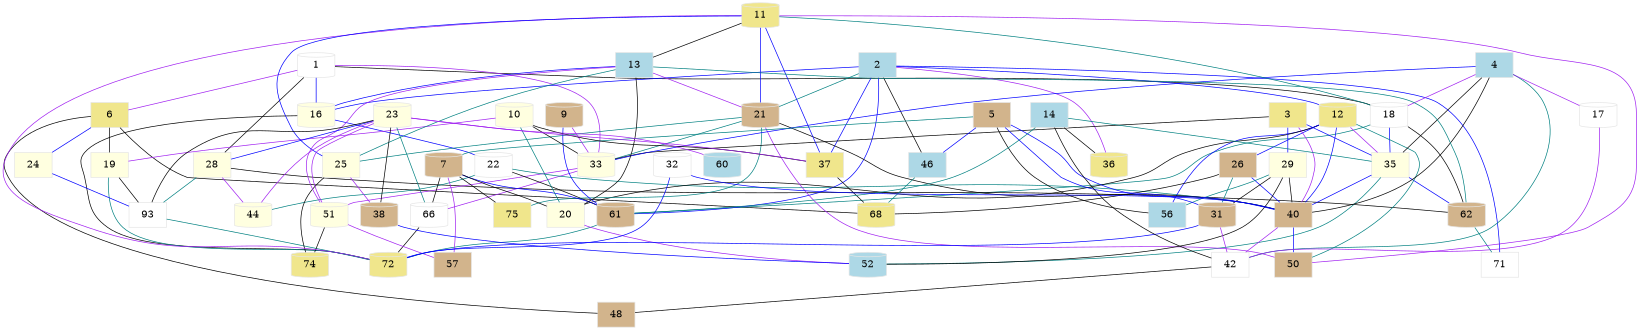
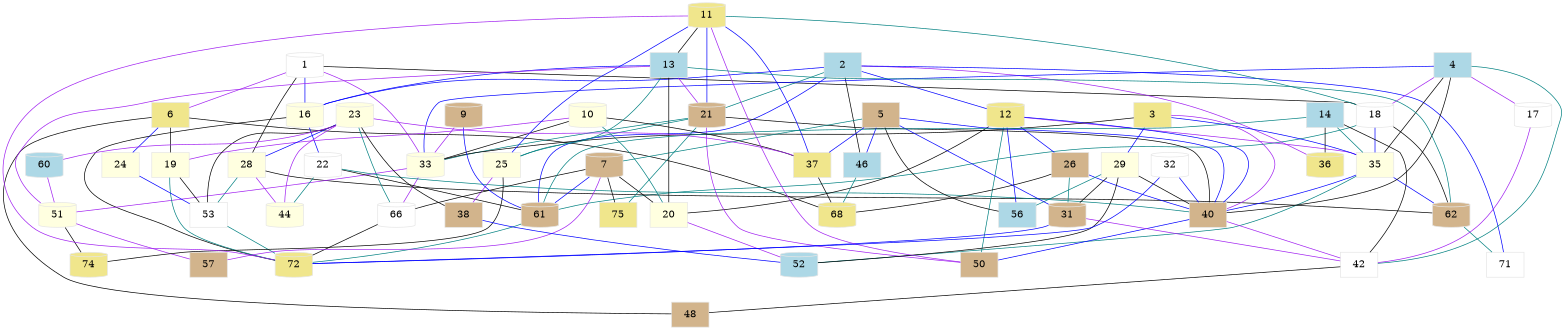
edge "2" -- "37": now "5" -- "37"
edge "23" -- "51": now "60" -- "51"
node "93": label "93" -> "53"
node "38": shape cylinder -> box
